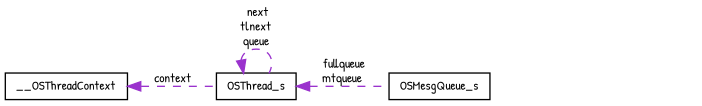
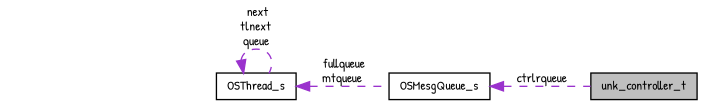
node "__OSThreadContext": removed
node "unk_controller_t": added
